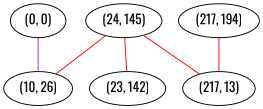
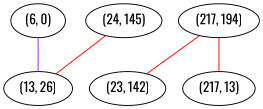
node "(0, 0)": label "(0, 0)" -> "(6, 0)"
edge "(24, 145)" -- "(23, 142)": now "(217, 194)" -- "(23, 142)"
edge "(24, 145)" -- "(217, 13)": removed
node "(10, 26)": label "(10, 26)" -> "(13, 26)"
